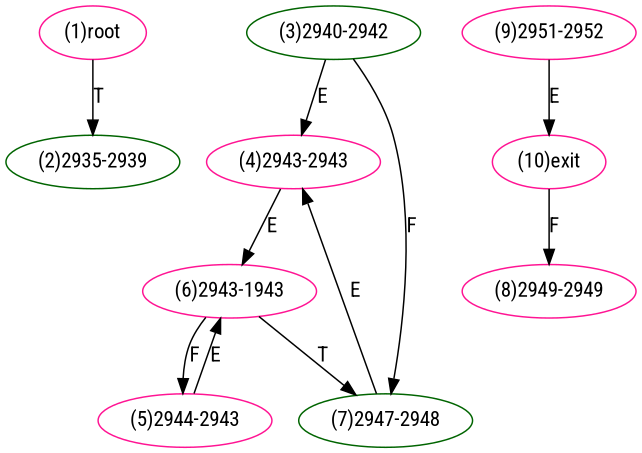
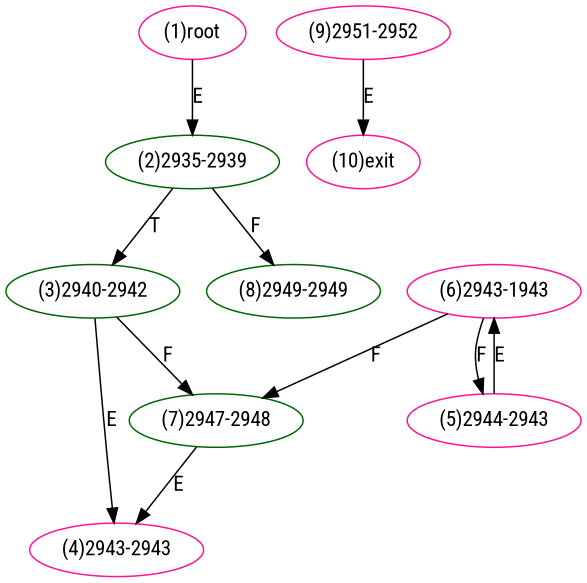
edge "(1)root" -> "(2)2935-2939": label "T" -> "E"
edge "(10)exit" -> "(8)2949-2949": now "(2)2935-2939" -> "(8)2949-2949"
edge "(4)2943-2943" -> "(6)2943-1943": removed, label "E"
edge "(2)2935-2939" -> "(3)2940-2942": added, label "T"
node "(8)2949-2949": color deeppink -> darkgreen
edge "(6)2943-1943" -> "(7)2947-2948": label "T" -> "F"
